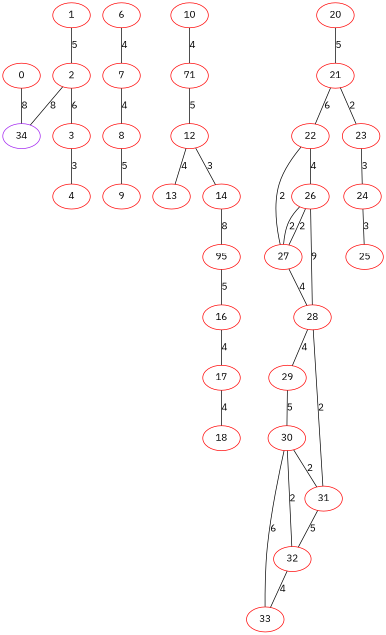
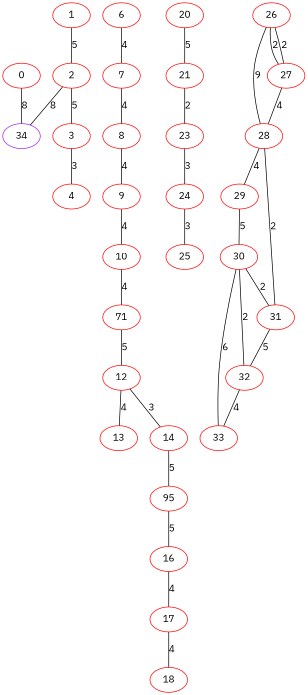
edge "2" -- "3": label "6" -> "5"
node "22": removed
edge "8" -- "9": label "5" -> "4"
edge "9" -- "10": added, label "4"
edge "14" -- "95": label "8" -> "5"
